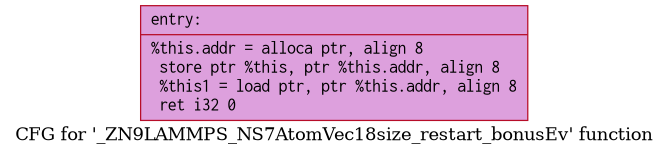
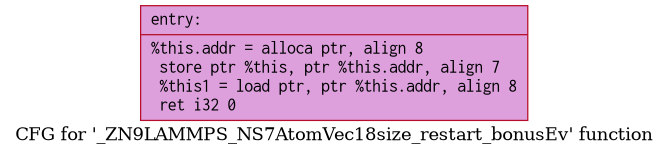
node "entry:": text "store ptr %this, ptr %this.addr, align 8" -> "store ptr %this, ptr %this.addr, align 7"
